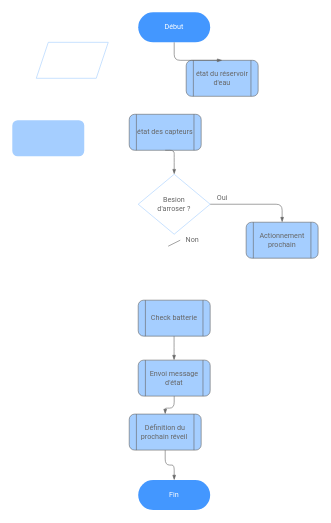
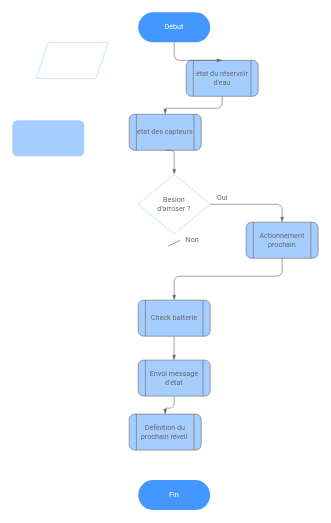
edge "état du réservoir d'eau" -> "état des capteurs": added
edge "Actionnement prochain" -> "Check batterie": added
edge "Définition du prochain réveil" -> "Fin": removed
